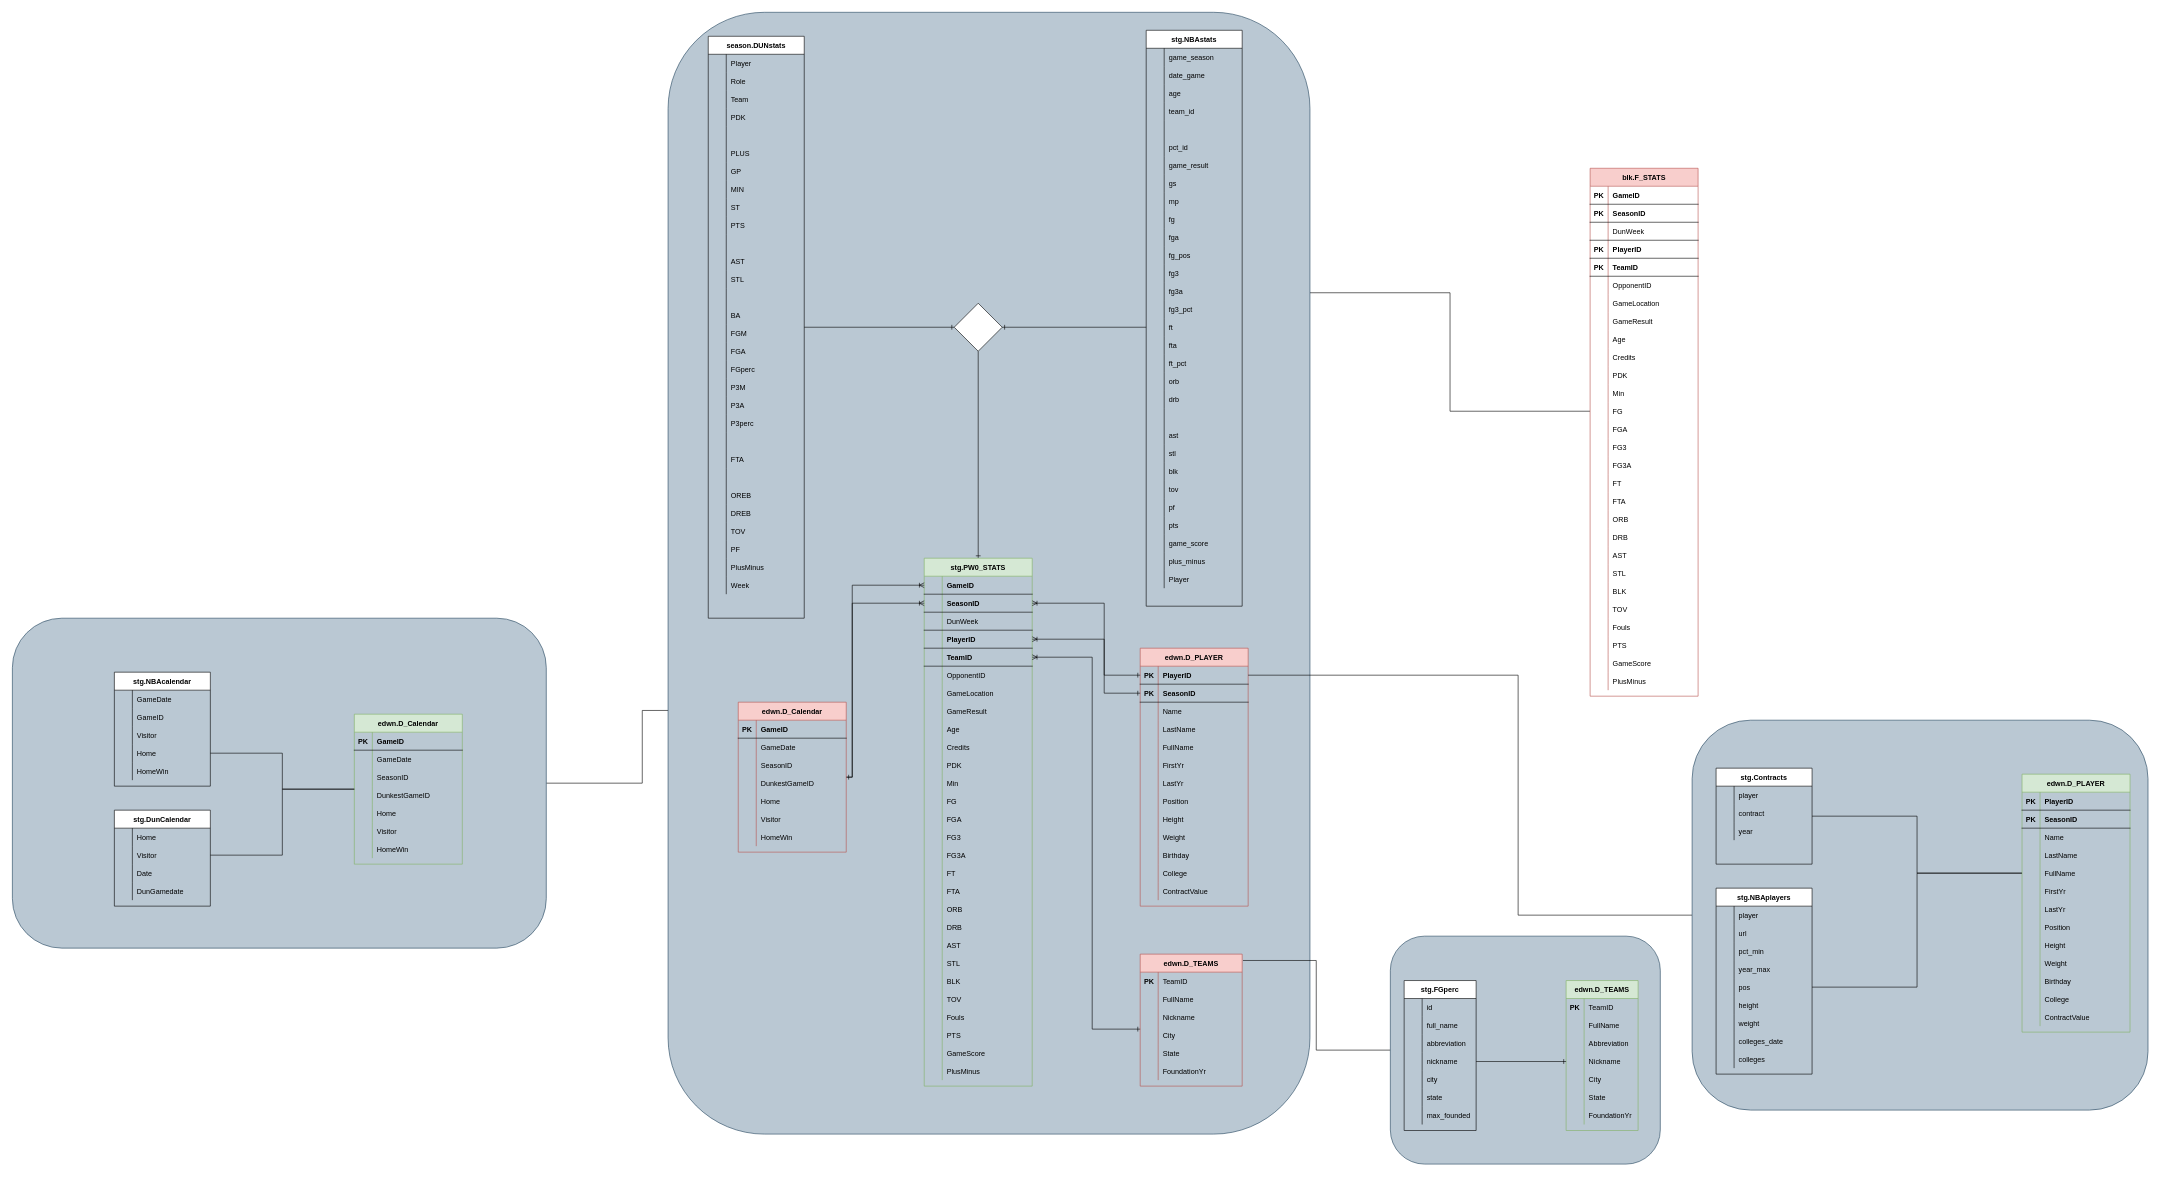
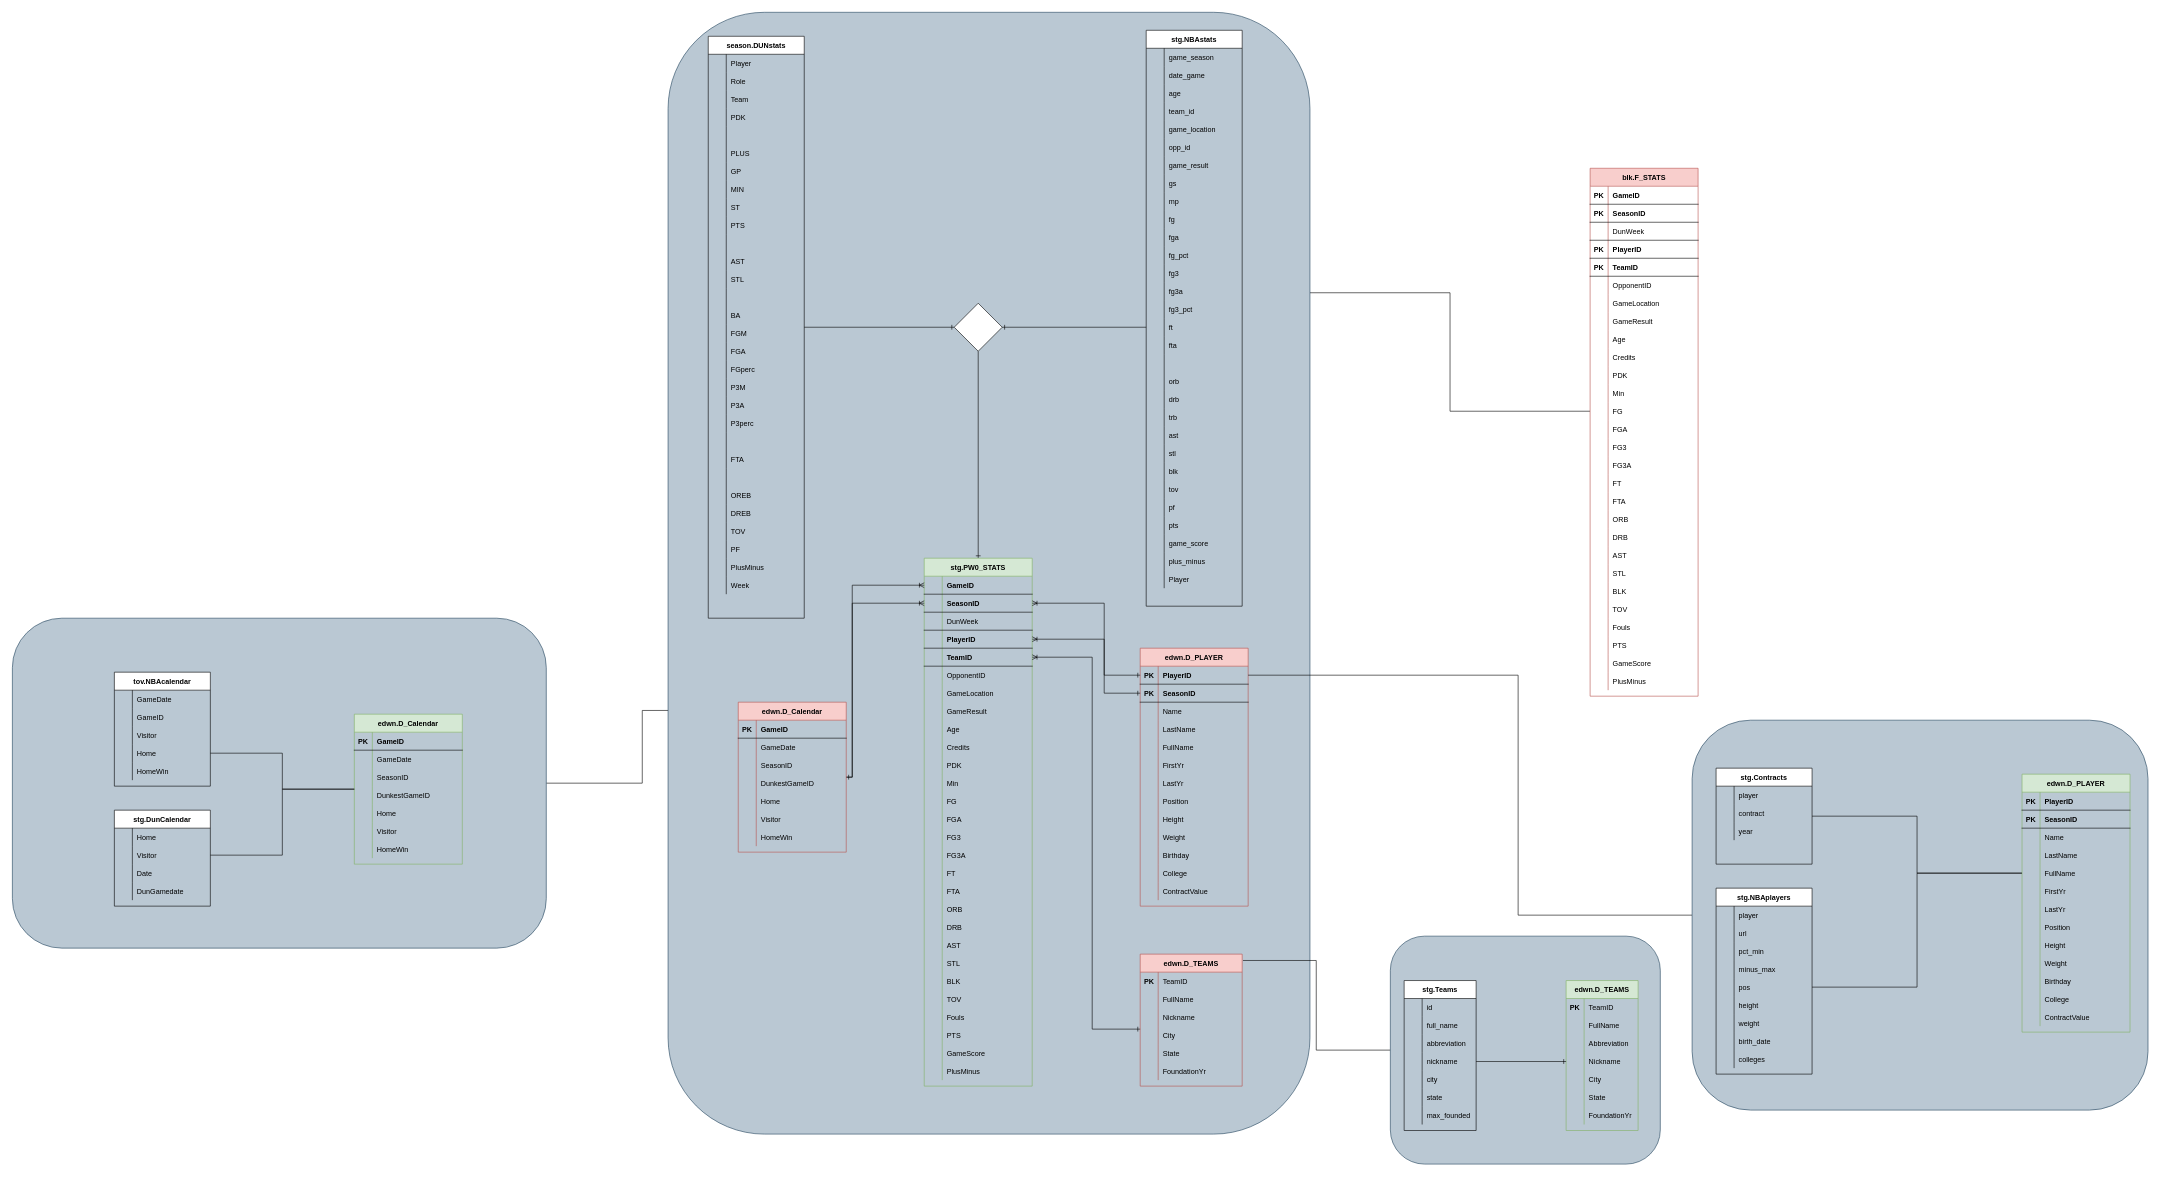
node "game_location": added
node "pct_id": label "pct_id" -> "opp_id"
node "fg_pos": label "fg_pos" -> "fg_pct"
node "ft_pct": removed
node "trb": added
node "stg.NBAcalendar": label "stg.NBAcalendar" -> "tov.NBAcalendar"
node "year_max": label "year_max" -> "minus_max"
node "stg.FGperc": label "stg.FGperc" -> "stg.Teams"
node "colleges_date": label "colleges_date" -> "birth_date"
